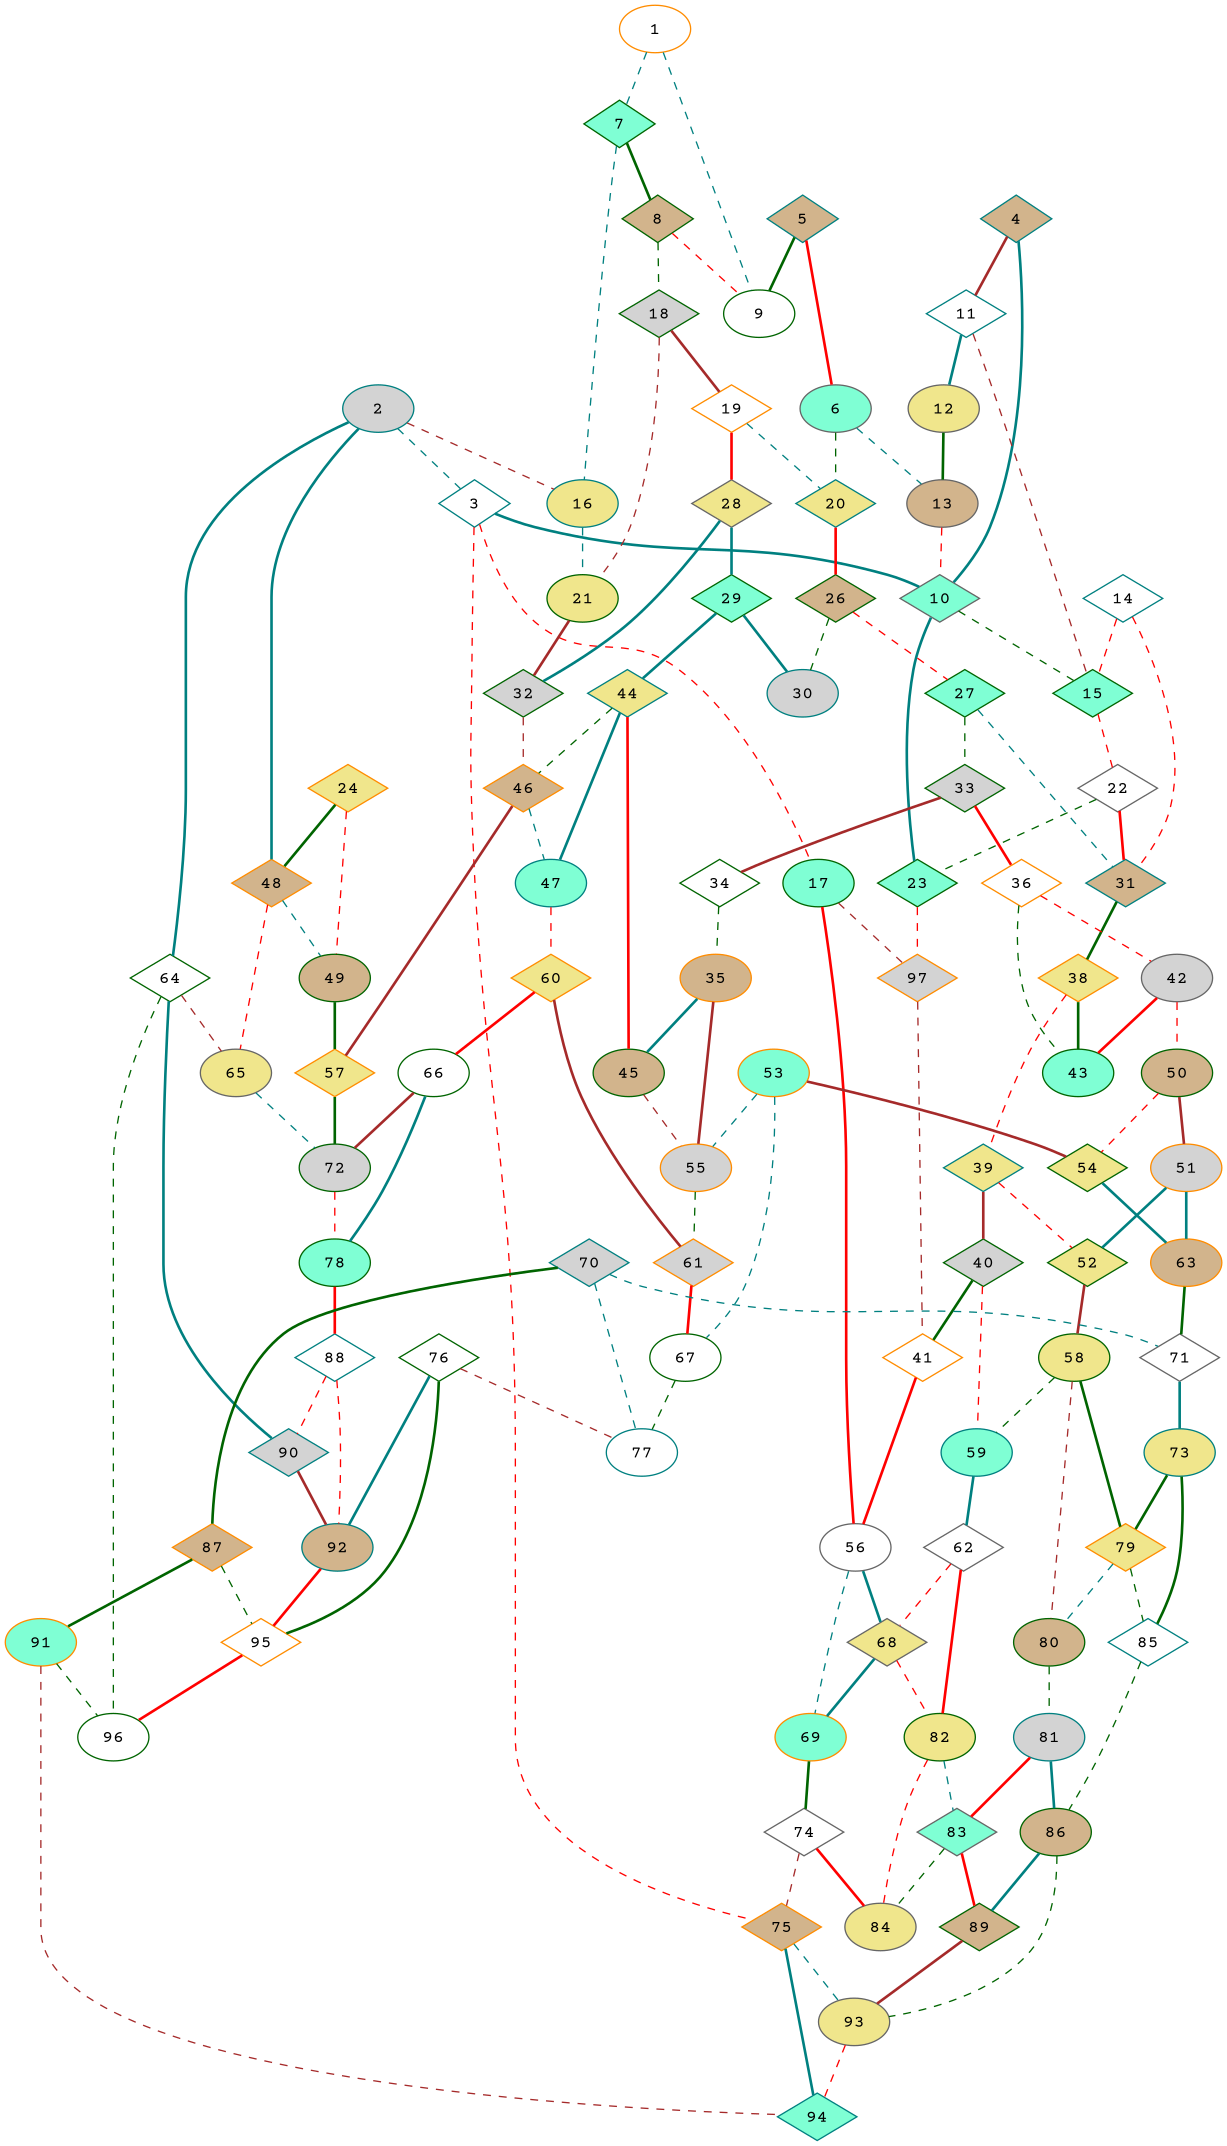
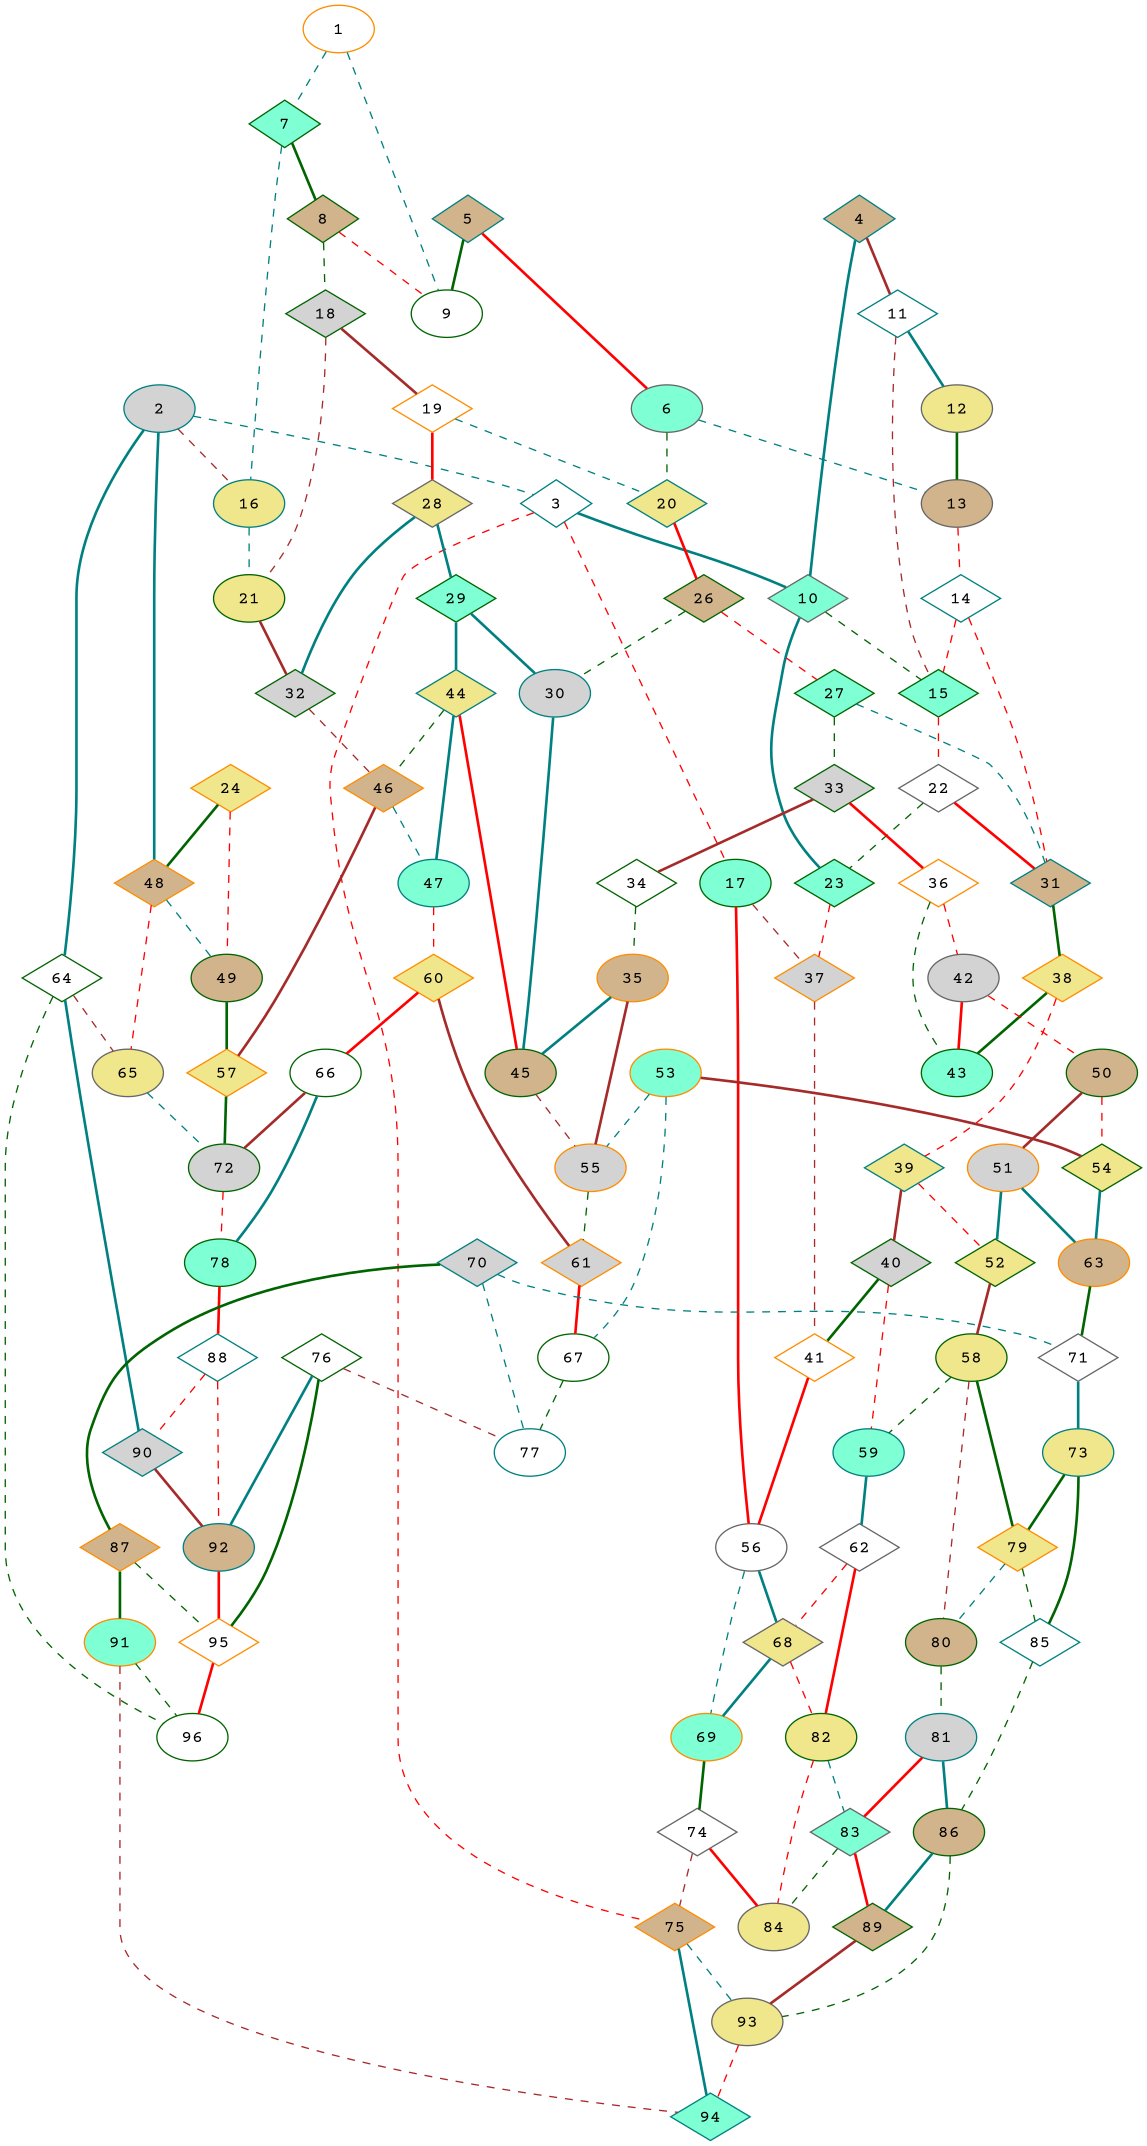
edge "13" -- "10": now "13" -- "14"
edge "30" -- "45": added
node "97": label "97" -> "37"
